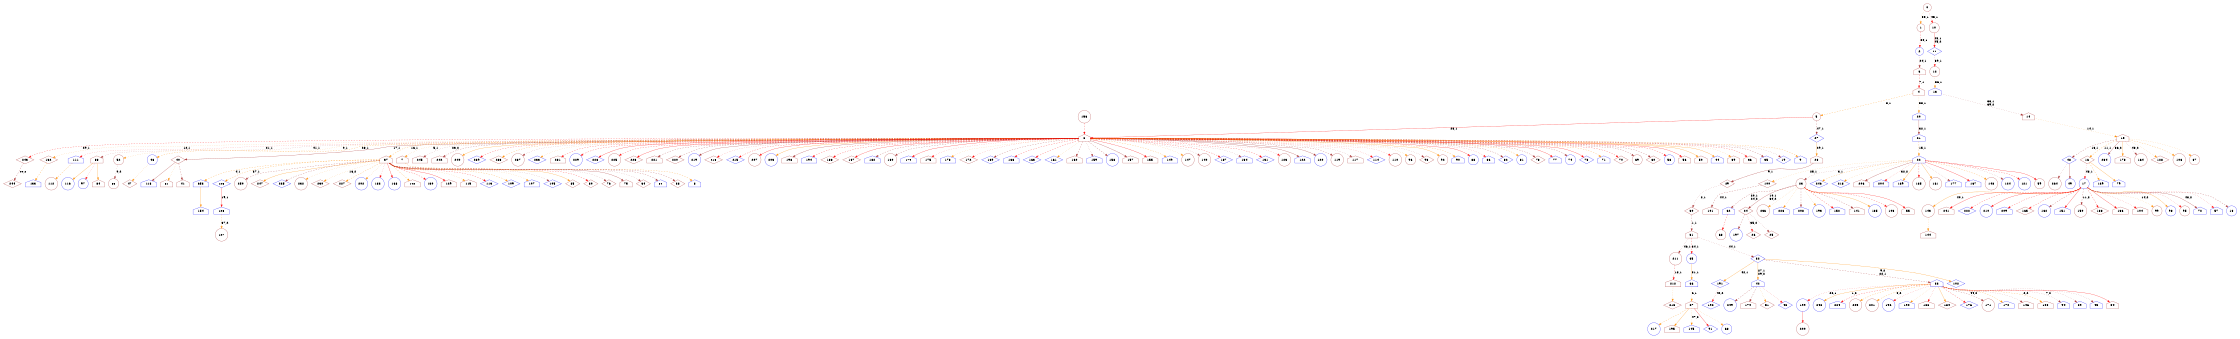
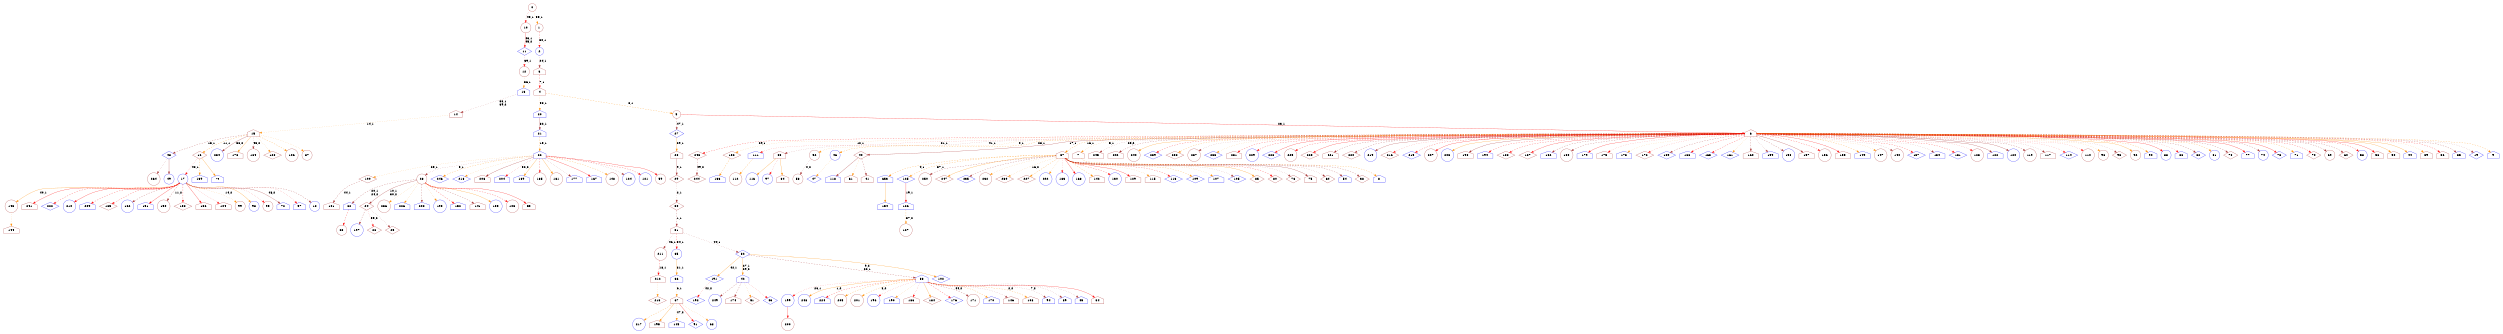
edge "156" -> "6": reversed
node "47": color brown -> blue
